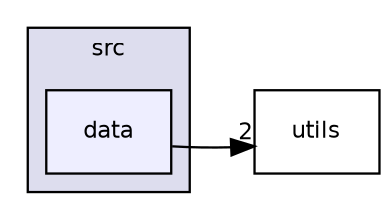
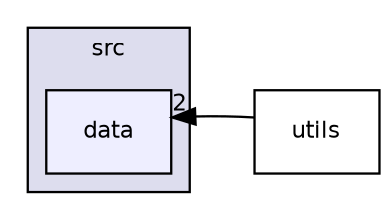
edge "data" -> "utils": reversed
